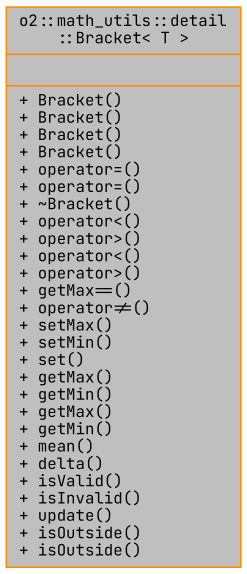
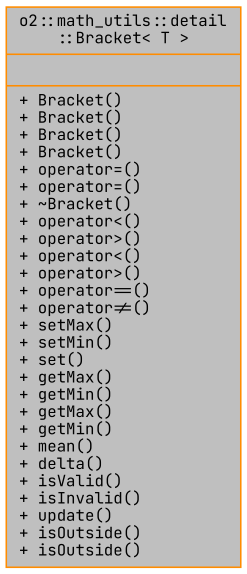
node "o2::math_utils::detail": text "+ getMax==()" -> "+ operator==()"
